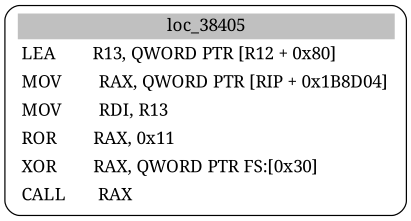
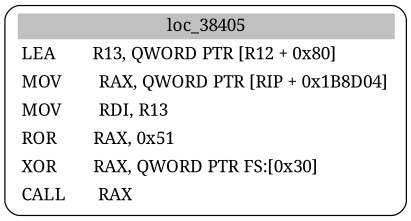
node "loc_38405": text "ROR        RAX, 0x11" -> "ROR        RAX, 0x51"
